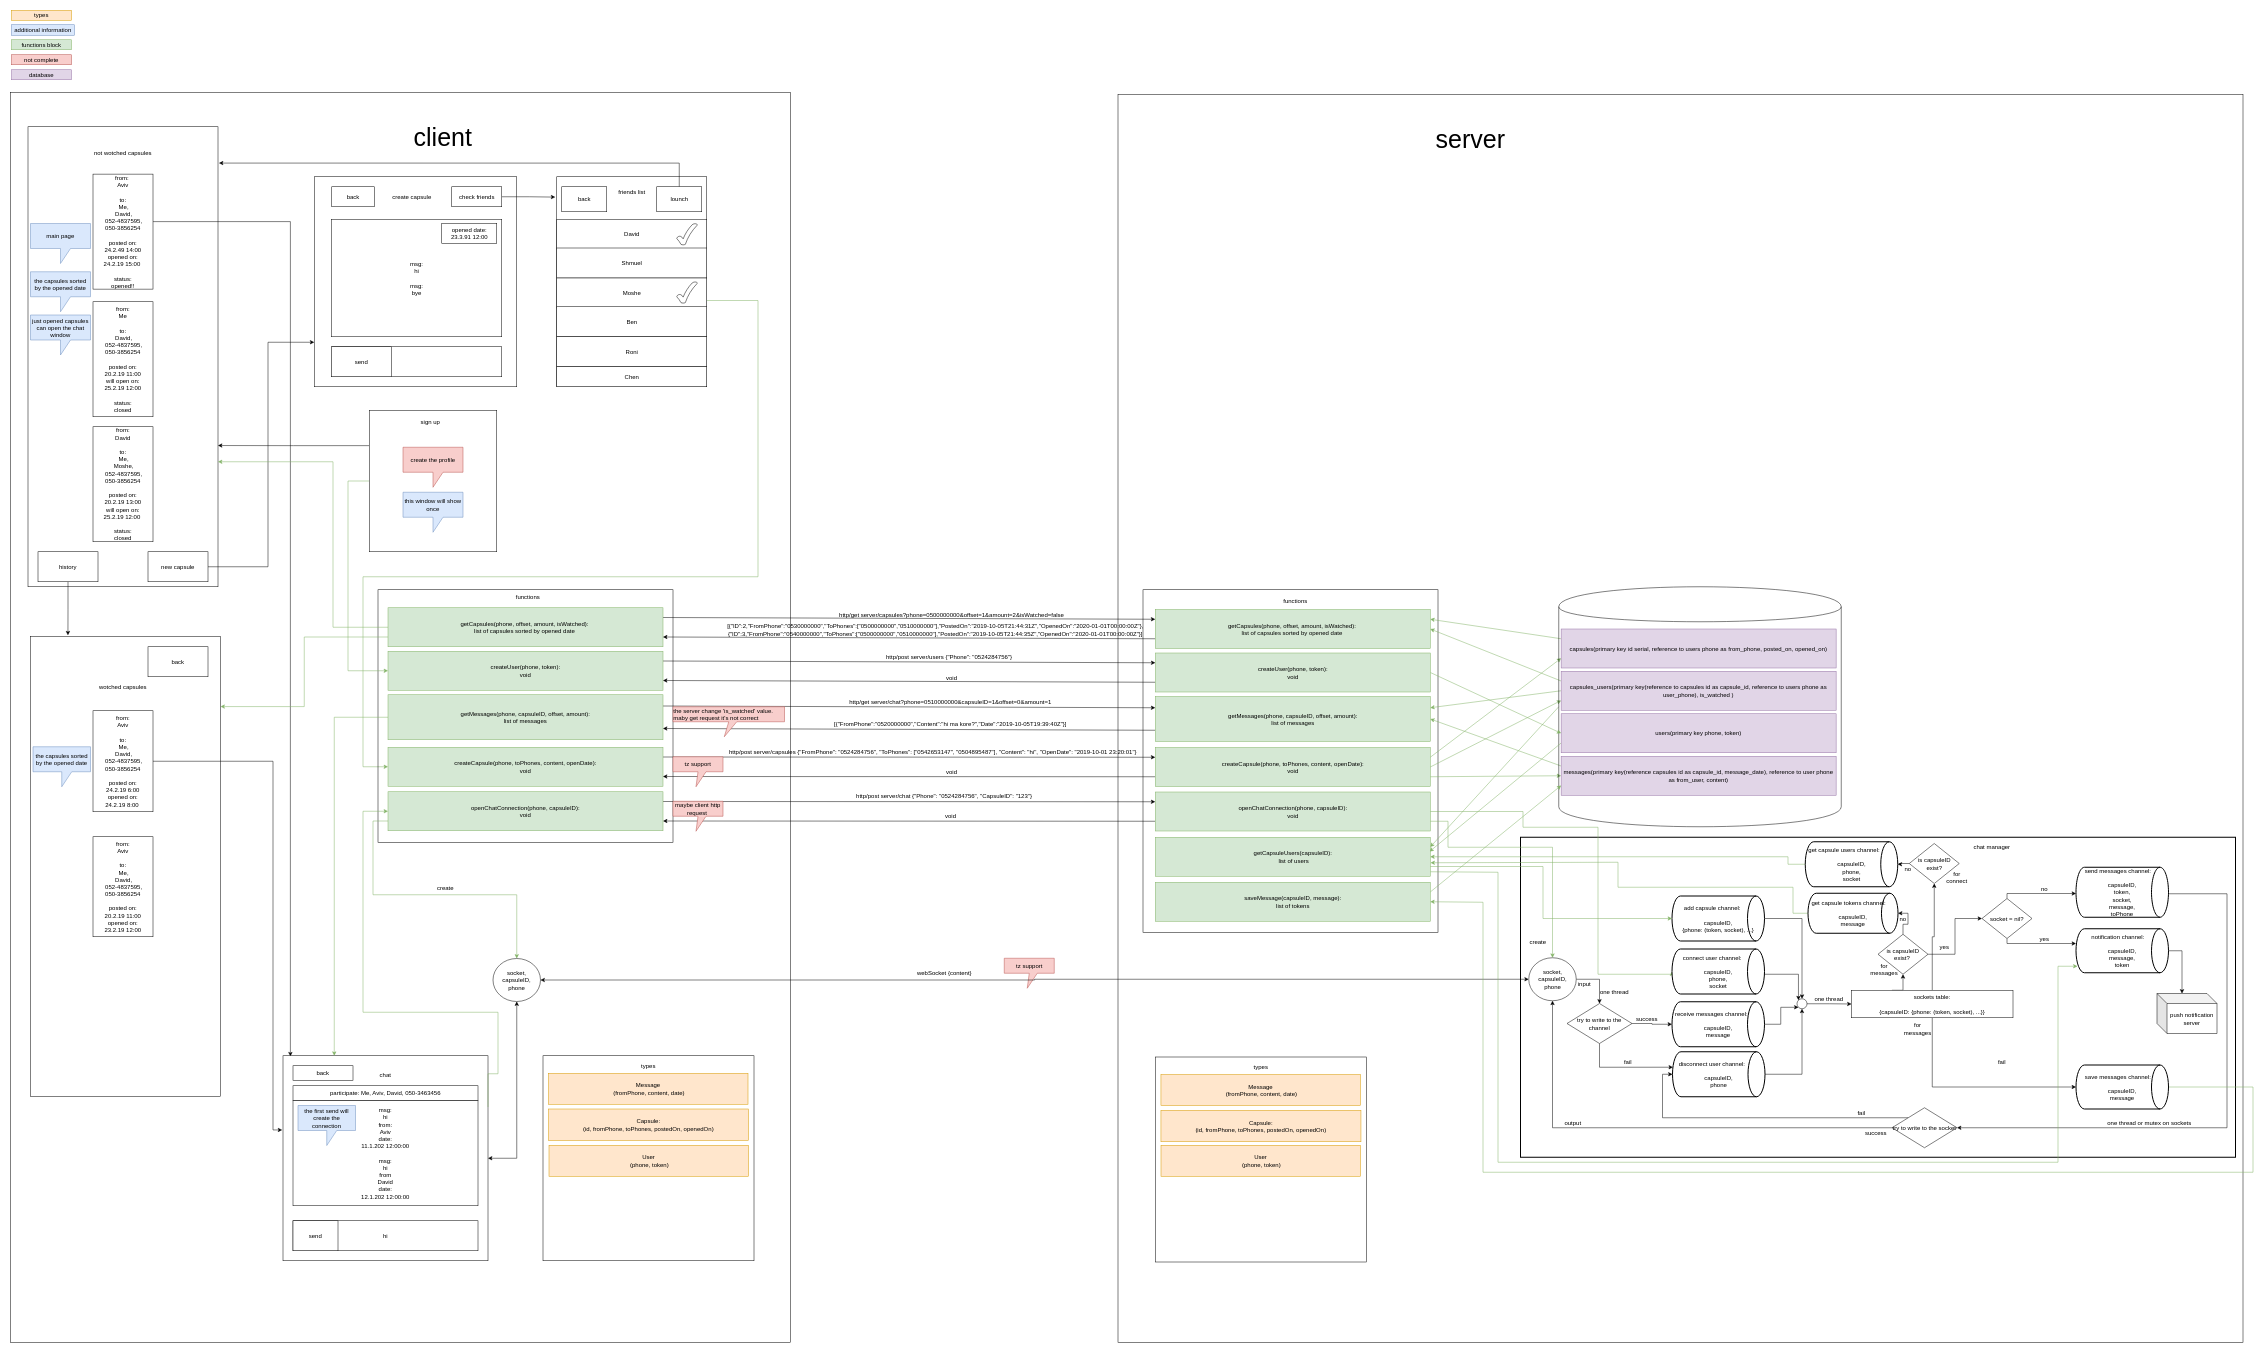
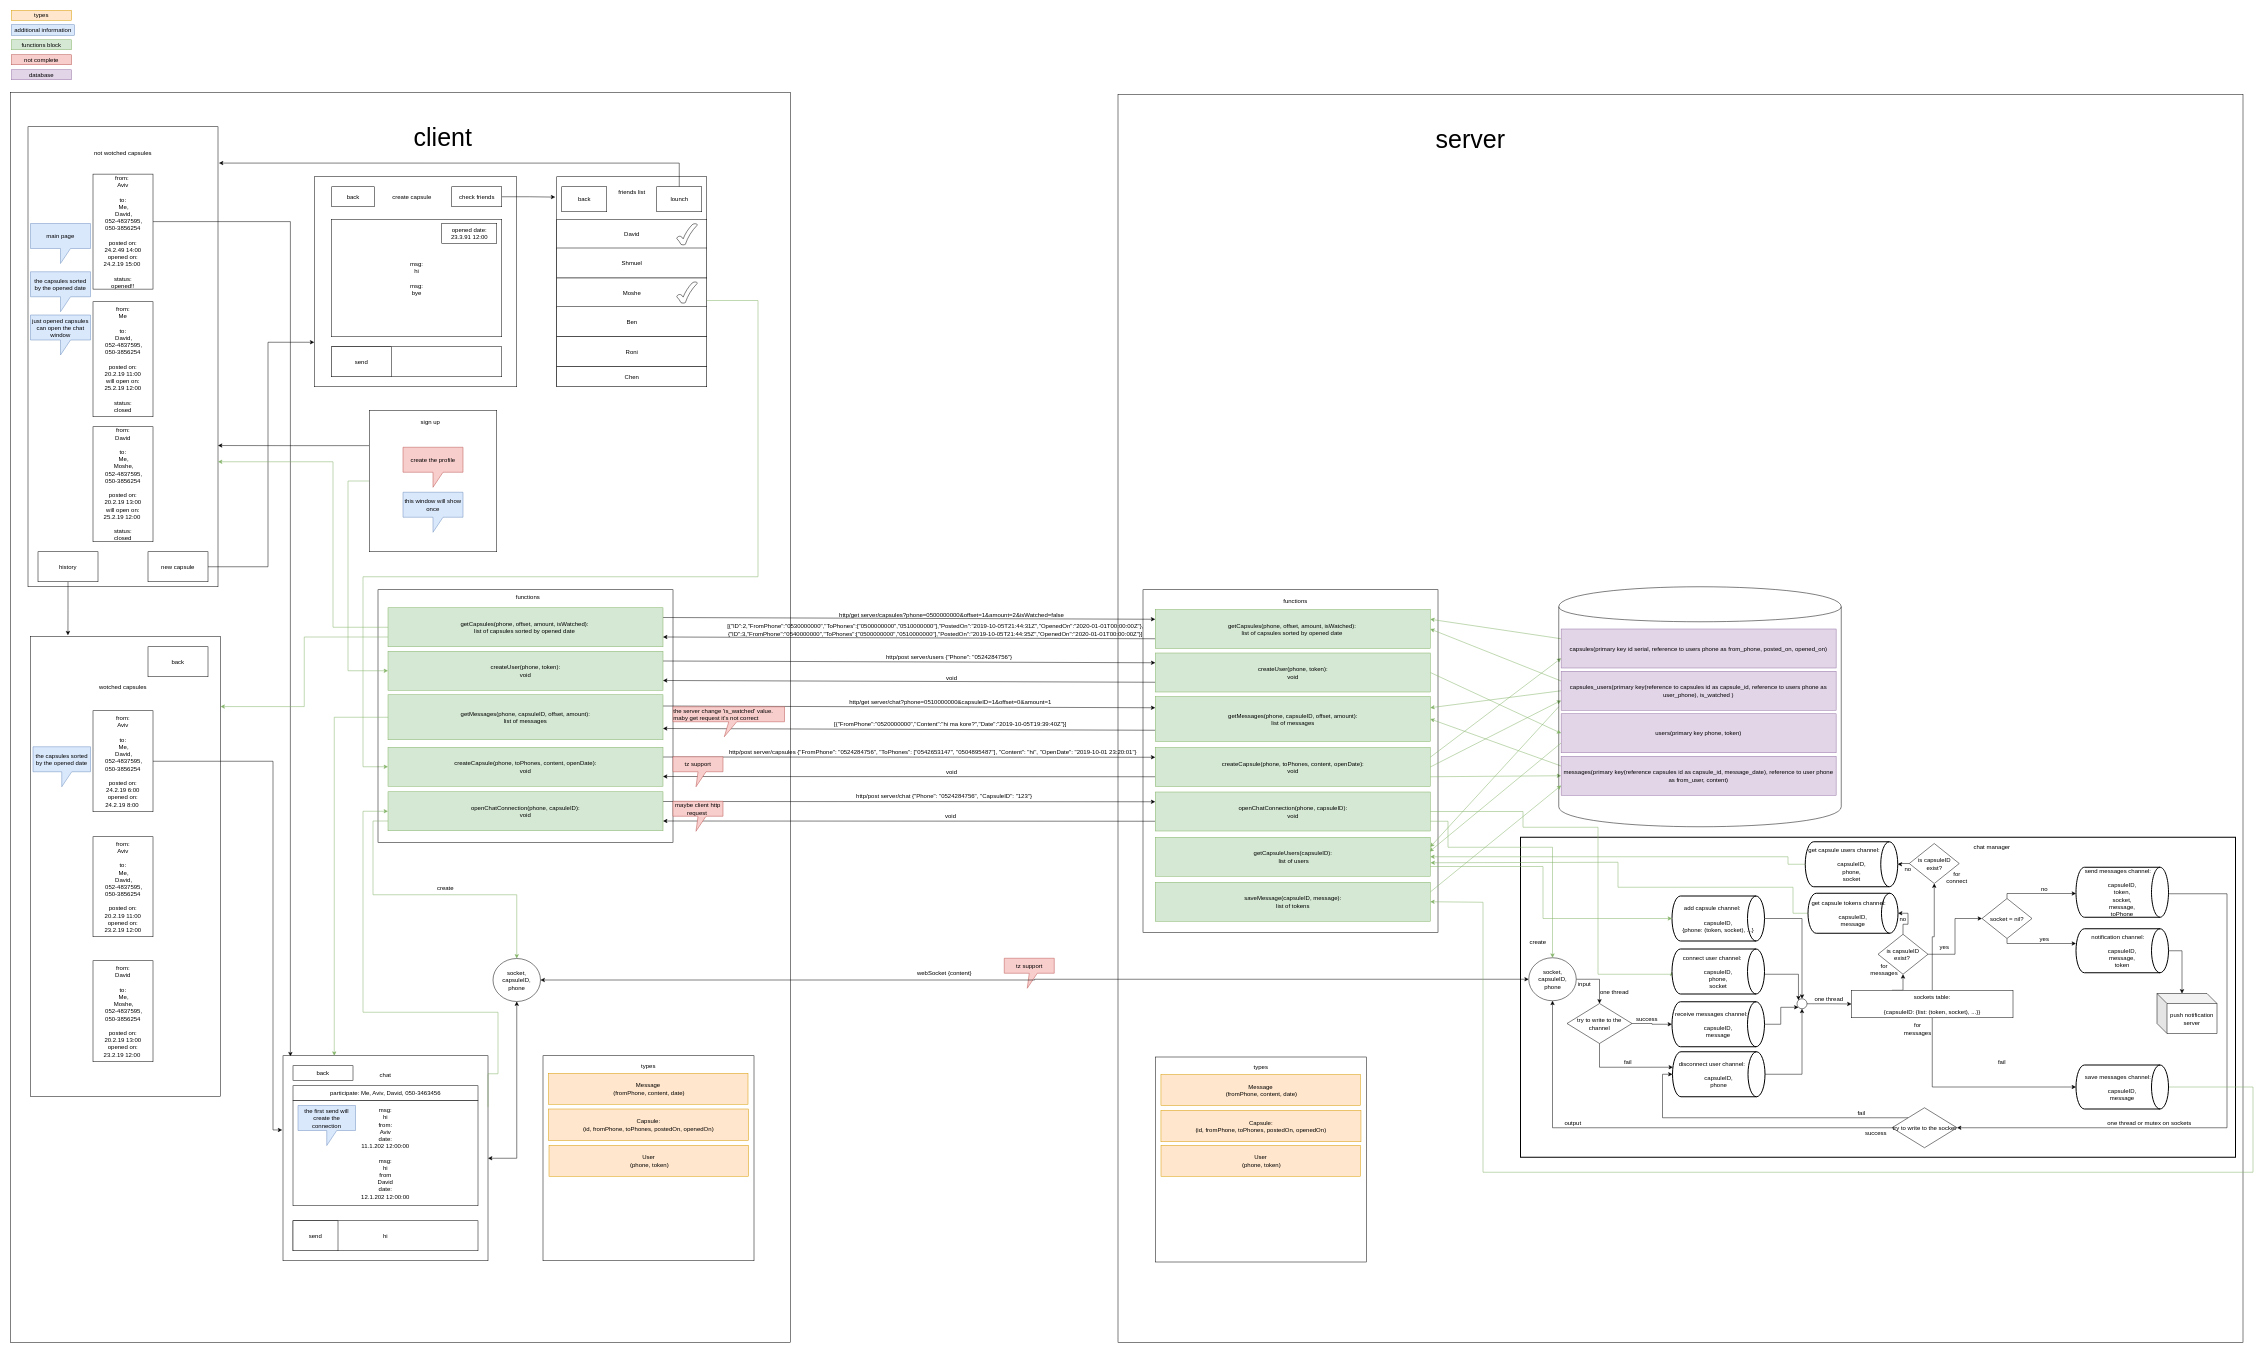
edge "getCapsuleUsers(capsuleID): list of users" -> "notification channel: capsuleID, message, token": removed
node "sockets table: {capsuleID: {phone: (token, socket), ...}}": label "sockets table: {capsuleID: {phone: (token, socket), ...}}" -> "sockets table: {capsuleID: {list: (token, socket), ...}}"
node "from: David to: Me, Moshe, 052-4837595, 050-3856254 posted on: 20.2.19 13:00 opened on: 23.2.19 12:00": added
